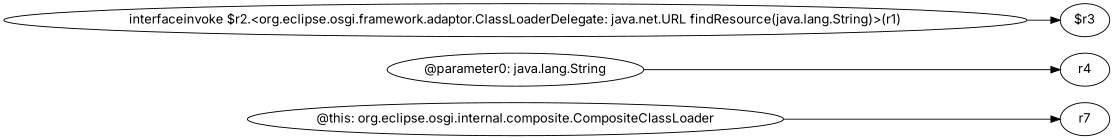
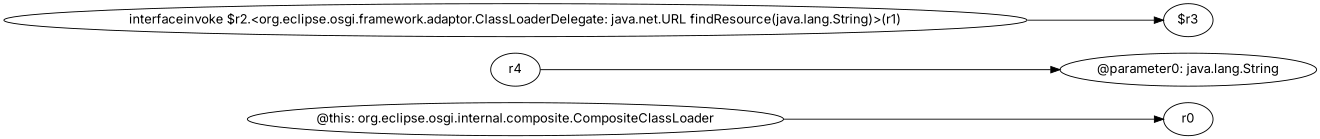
edge "@parameter0: java.lang.String" -> "r4": reversed
node "r7": label "r7" -> "r0"
